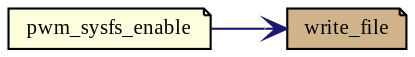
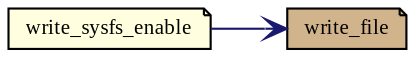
node "pwm_sysfs_enable": label "pwm_sysfs_enable" -> "write_sysfs_enable"
